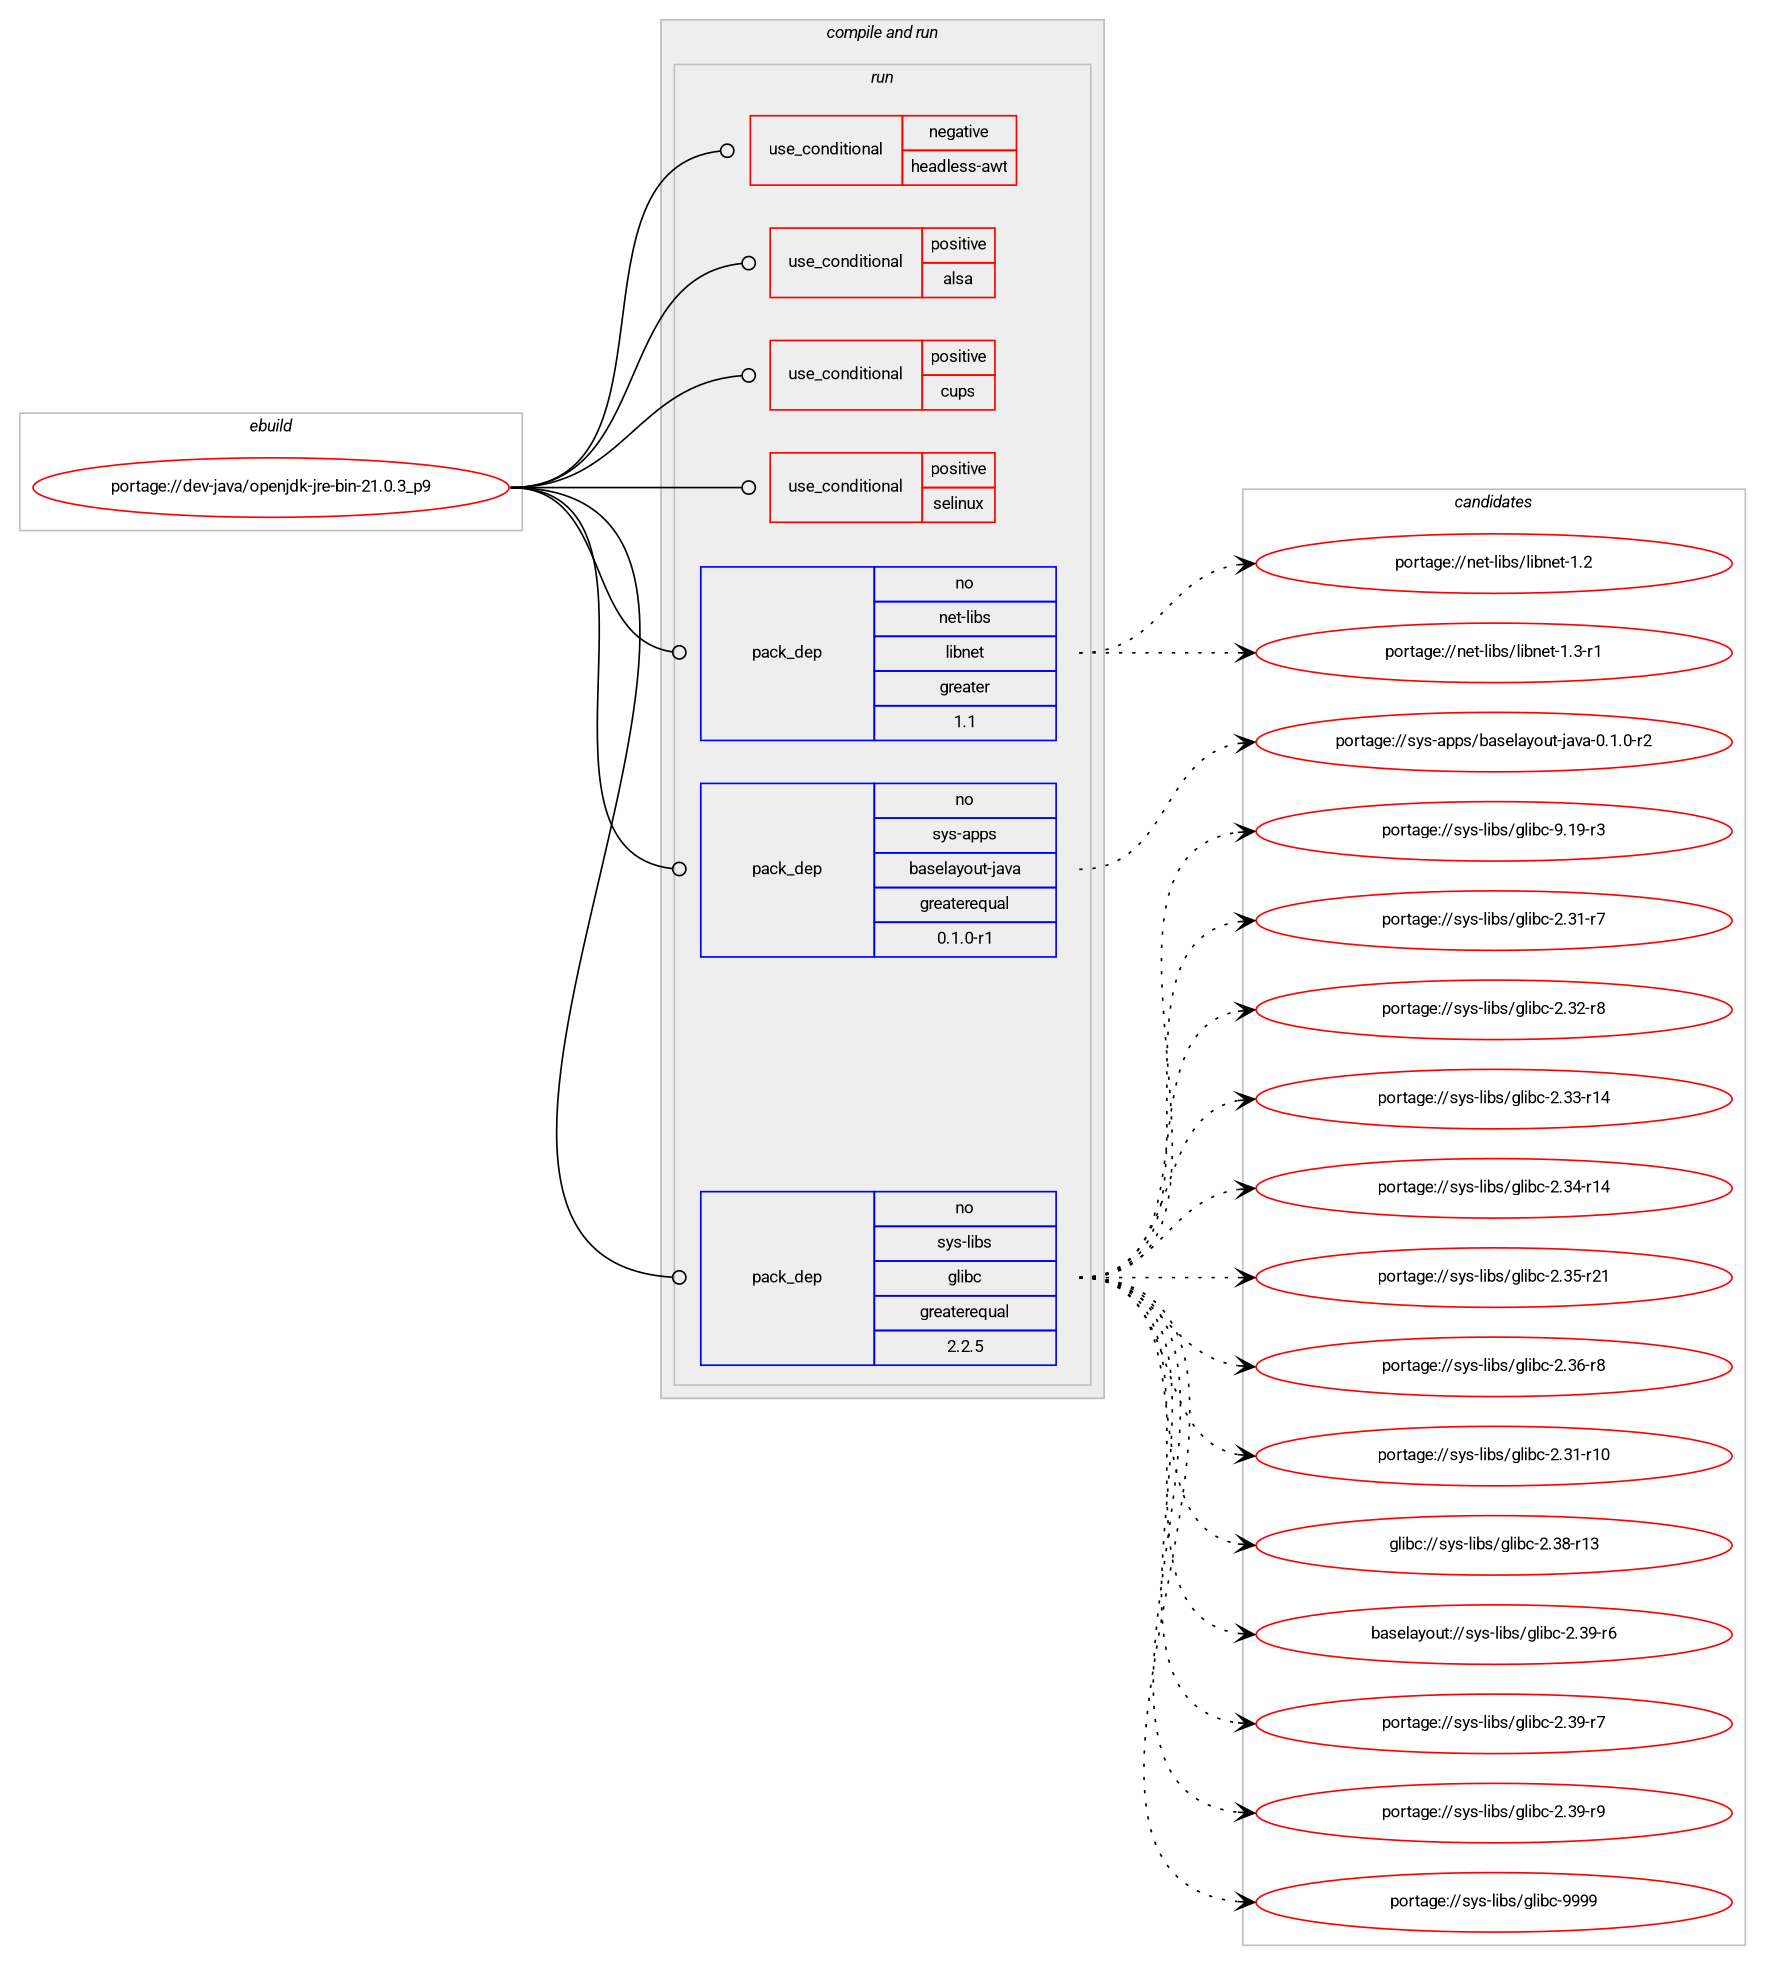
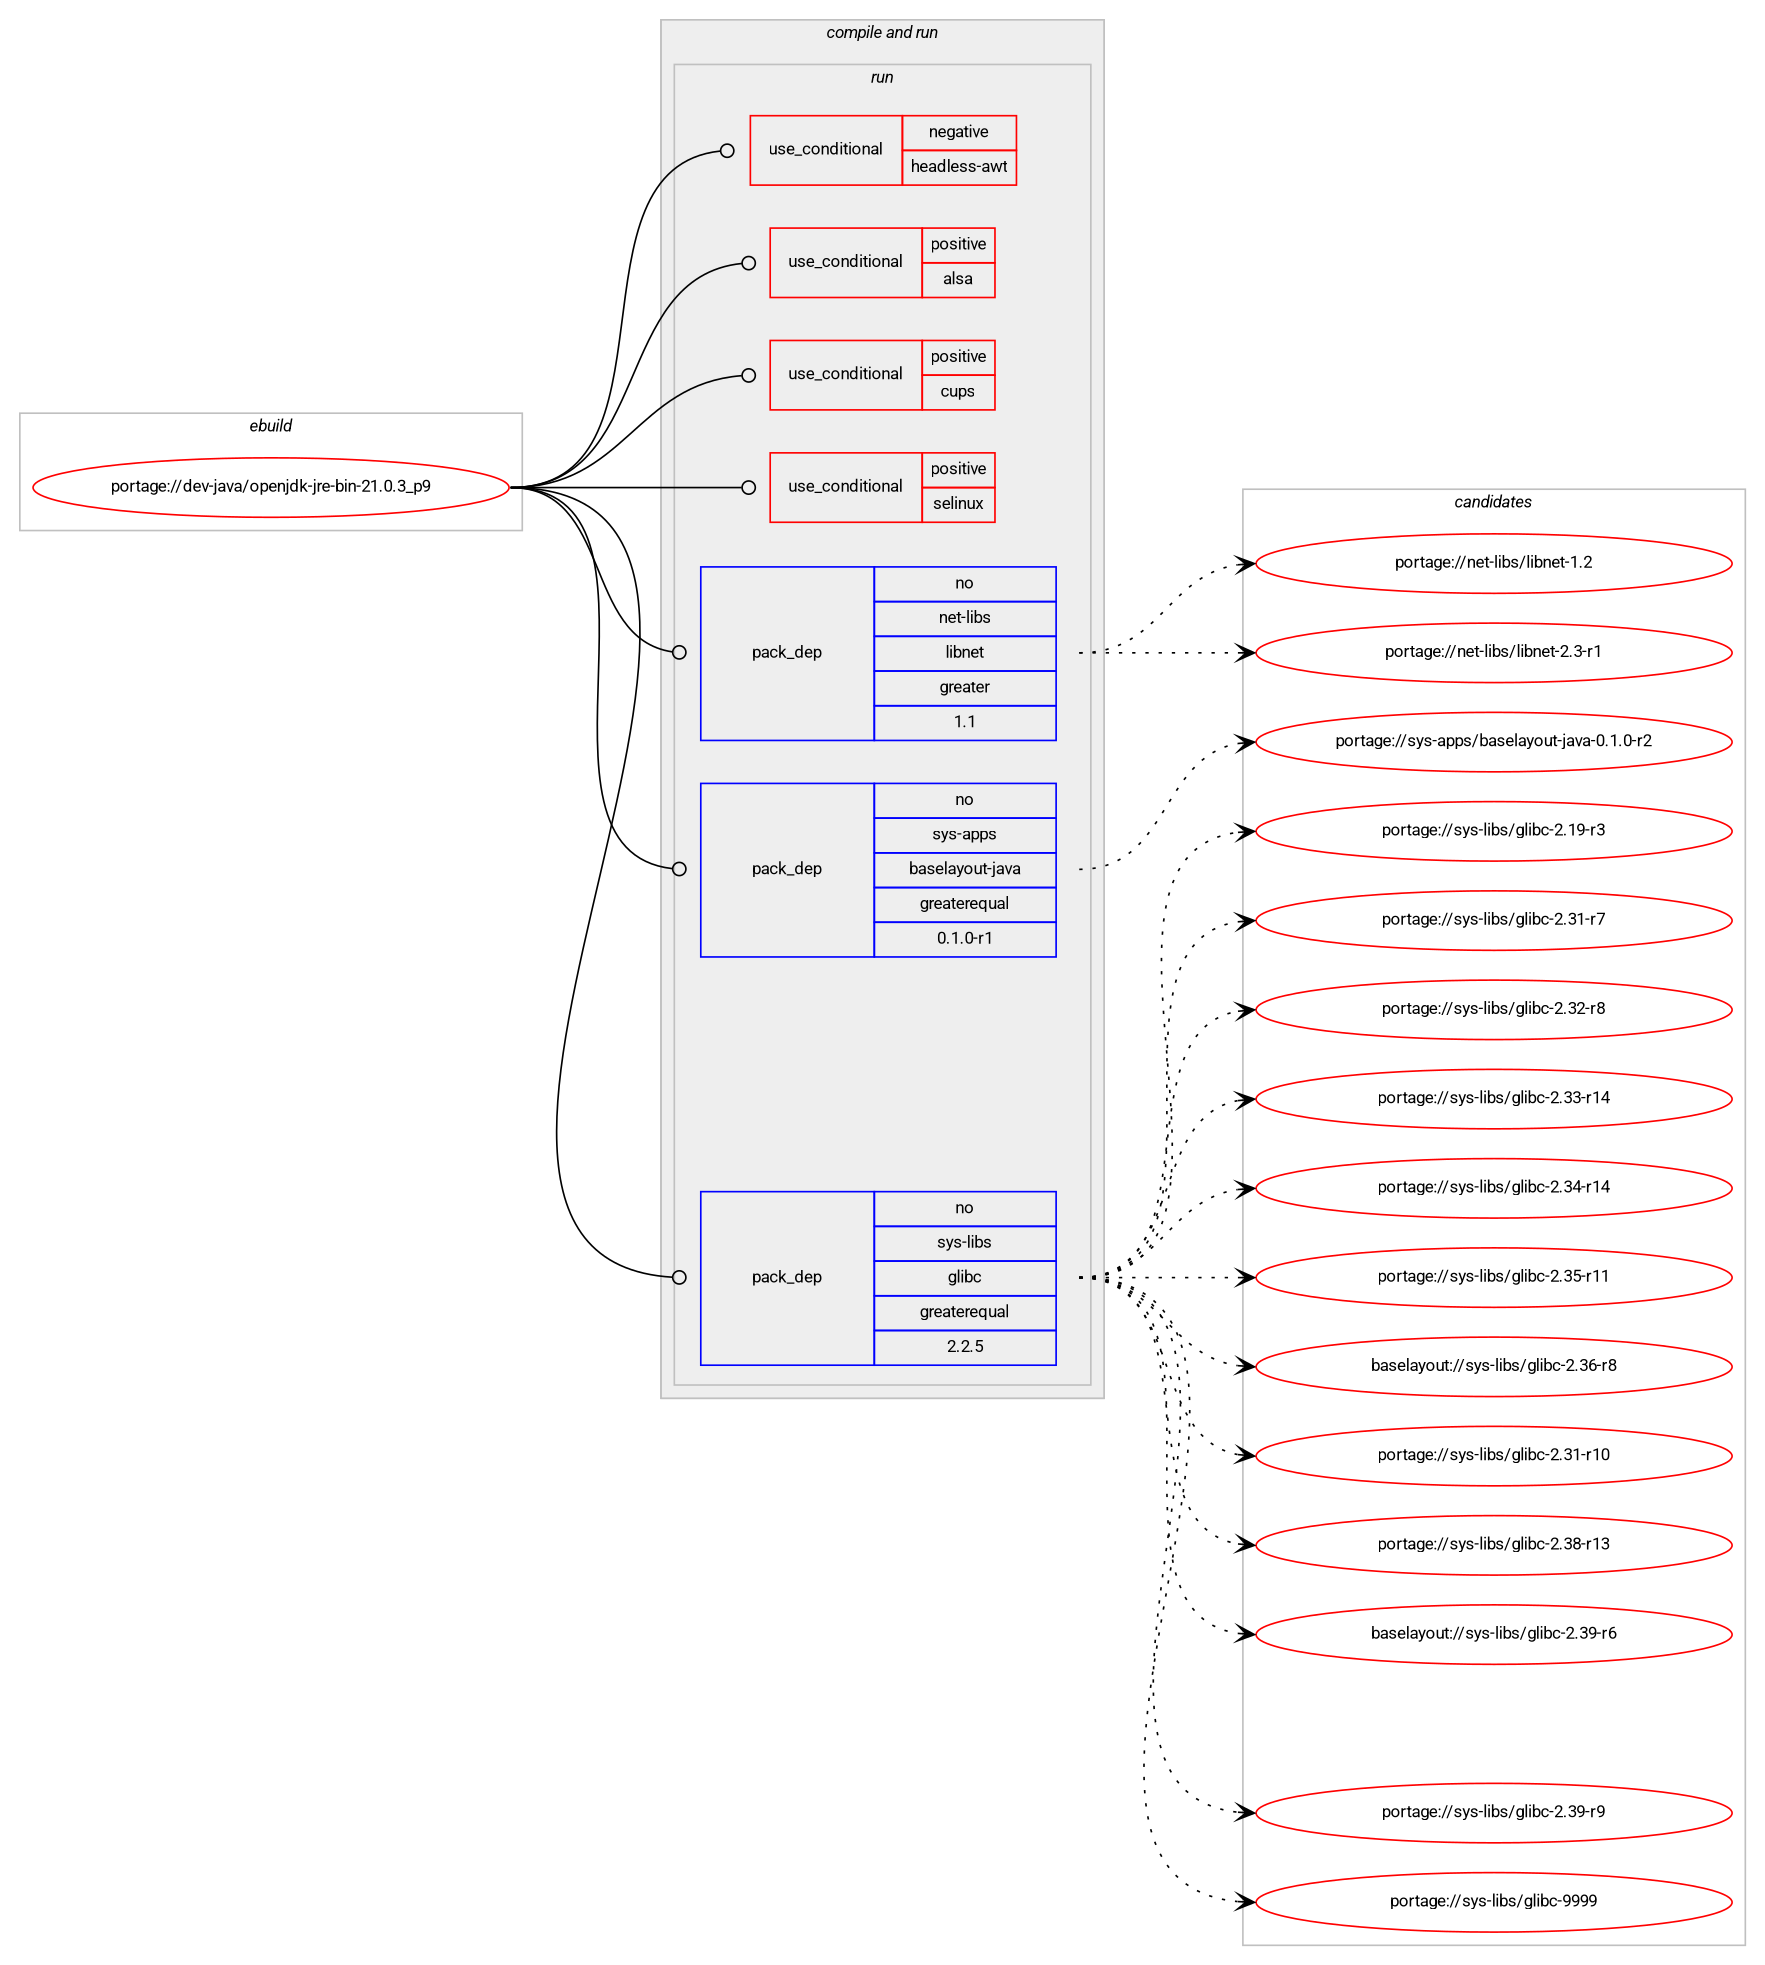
node "portage://net-libs/libnet-1.3-r1": label "portage://net-libs/libnet-1.3-r1" -> "portage://net-libs/libnet-2.3-r1"
node "portage://sys-libs/glibc-9.19-r3": label "portage://sys-libs/glibc-9.19-r3" -> "portage://sys-libs/glibc-2.19-r3"
node "portage://sys-libs/glibc-2.35-r21": label "portage://sys-libs/glibc-2.35-r21" -> "portage://sys-libs/glibc-2.35-r11"
node "portage://sys-libs/glibc-2.36-r8": label "portage://sys-libs/glibc-2.36-r8" -> "baselayout://sys-libs/glibc-2.36-r8"
node "glibc://sys-libs/glibc-2.38-r13": label "glibc://sys-libs/glibc-2.38-r13" -> "portage://sys-libs/glibc-2.38-r13"
node "portage://sys-libs/glibc-2.39-r7": removed
